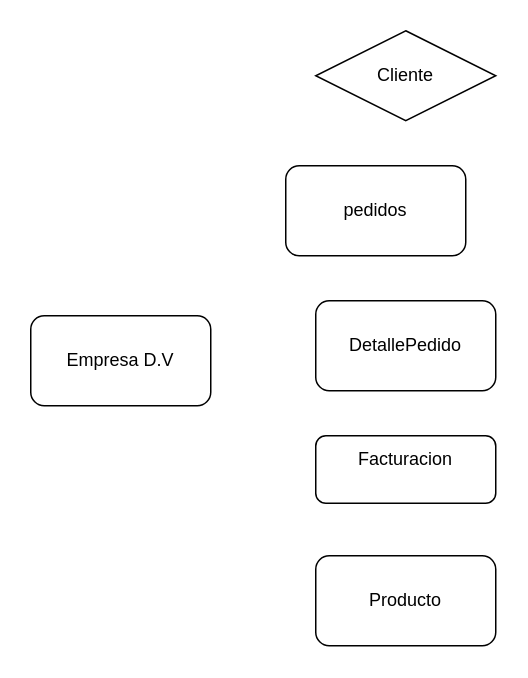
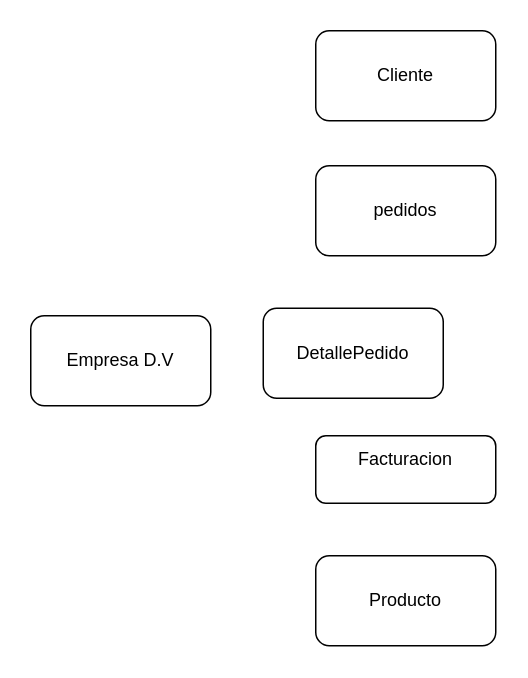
node "Cliente": shape diamond -> rounded rectangle
node "pedidos": moved (376, 211) -> (406, 211)
node "DetallePedido": moved (406, 346) -> (353, 353)
